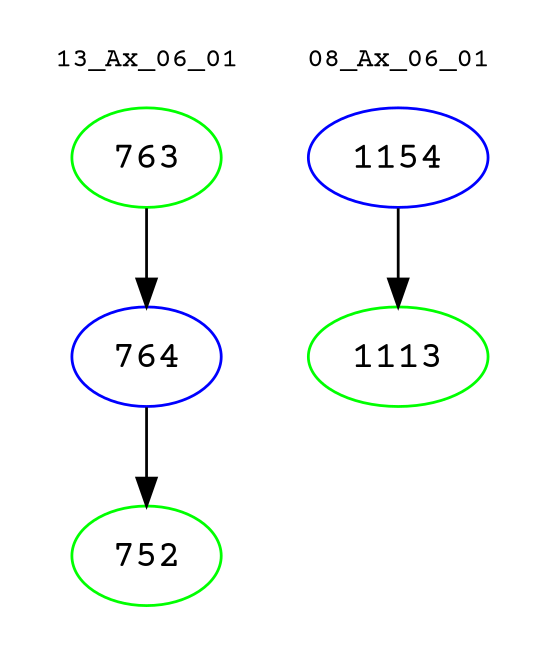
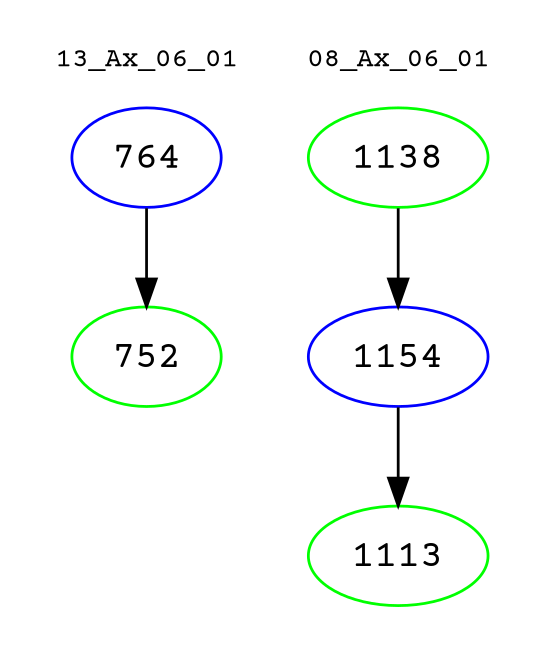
node "763": removed
node "1138": added
